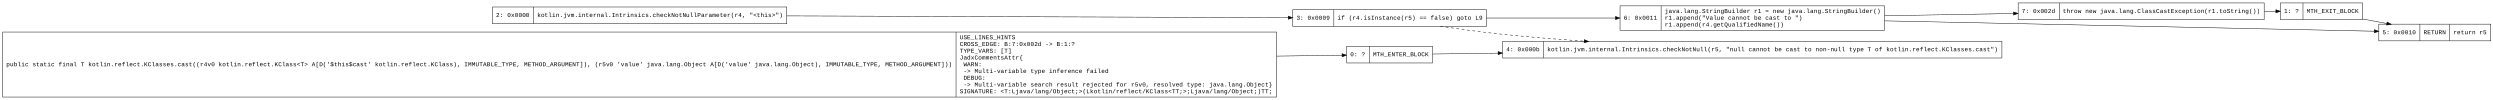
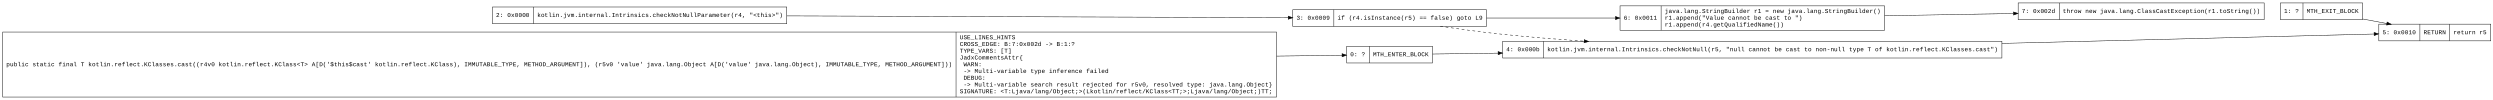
edge "7: 0x002d" -> "1: ?": removed
edge "6: 0x0011" -> "5: 0x0010": now "4: 0x000b" -> "5: 0x0010"
